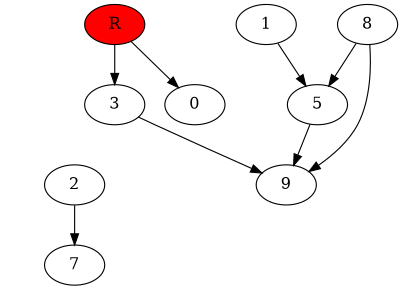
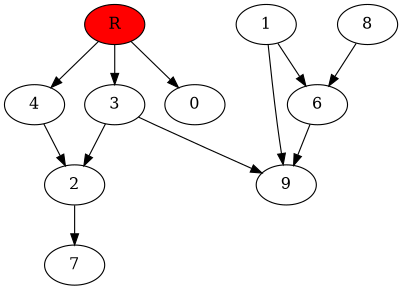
node "4": added
node "5": label "5" -> "6"
edge "8" -> "9": now "1" -> "9"
edge "3" -> "2": added
